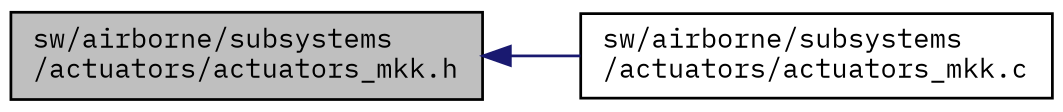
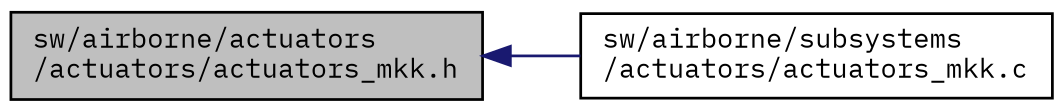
node "sw/airborne/subsystems /actuators/actuators_mkk.h": label "sw/airborne/subsystems /actuators/actuators_mkk.h" -> "sw/airborne/actuators /actuators/actuators_mkk.h"
